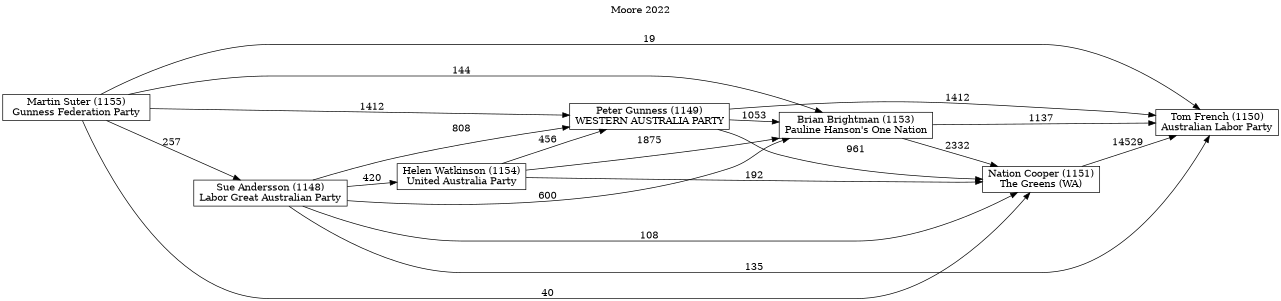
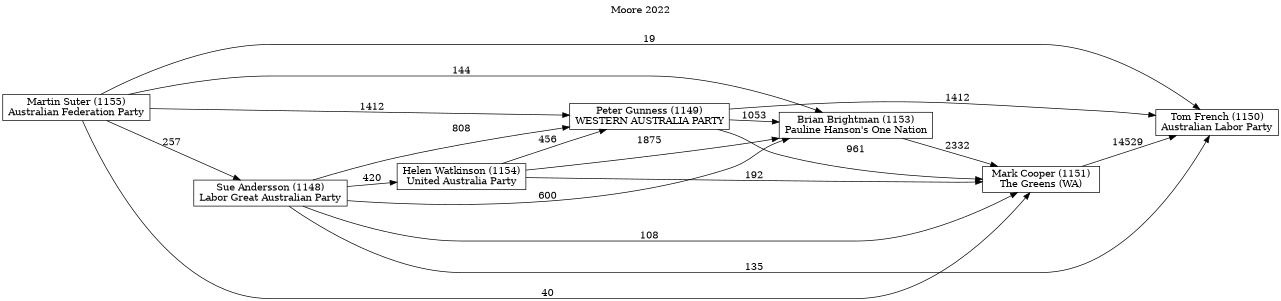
node "Martin Suter (1155) Gunness Federation Party": label "Martin Suter (1155) Gunness Federation Party" -> "Martin Suter (1155) Australian Federation Party"
edge "Brian Brightman (1153) Pauline Hanson's One Nation" -> "Tom French (1150) Australian Labor Party": removed, label "1137"
node "Nation Cooper (1151) The Greens (WA)": label "Nation Cooper (1151) The Greens (WA)" -> "Mark Cooper (1151) The Greens (WA)"
